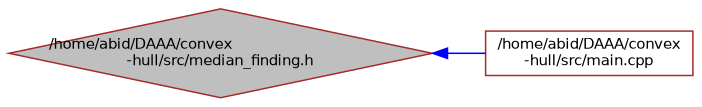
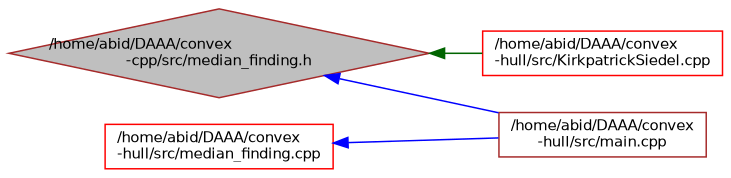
node "/home/abid/DAAA/convex -hull/src/median_finding.h": label "/home/abid/DAAA/convex -hull/src/median_finding.h" -> "/home/abid/DAAA/convex -cpp/src/median_finding.h"
node "/home/abid/DAAA/convex -hull/src/KirkpatrickSiedel.cpp": added
node "/home/abid/DAAA/convex -hull/src/median_finding.cpp": added
